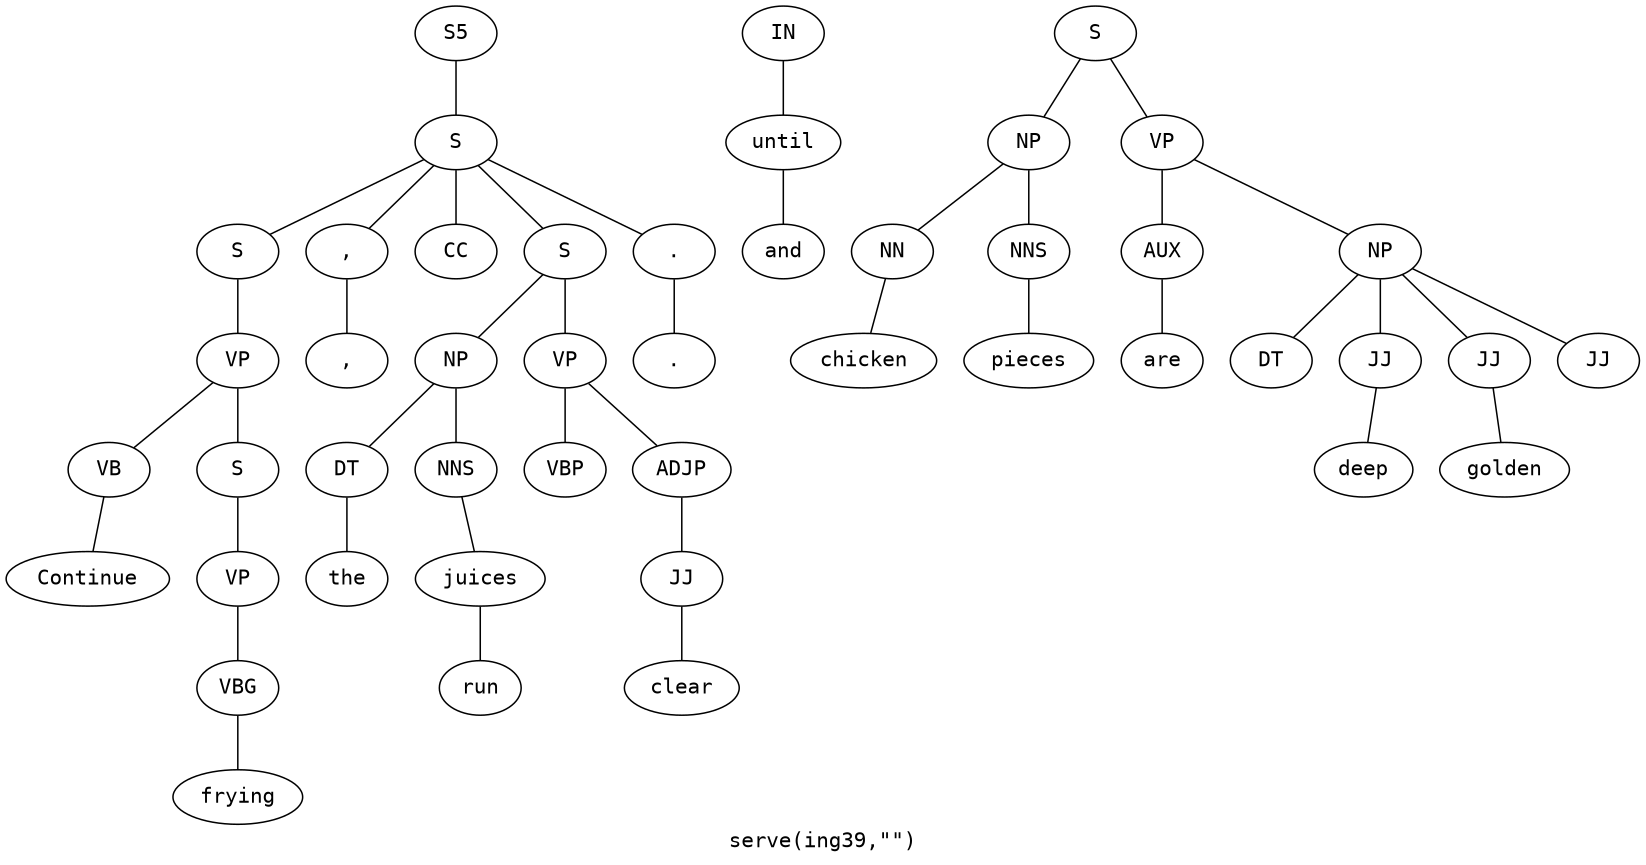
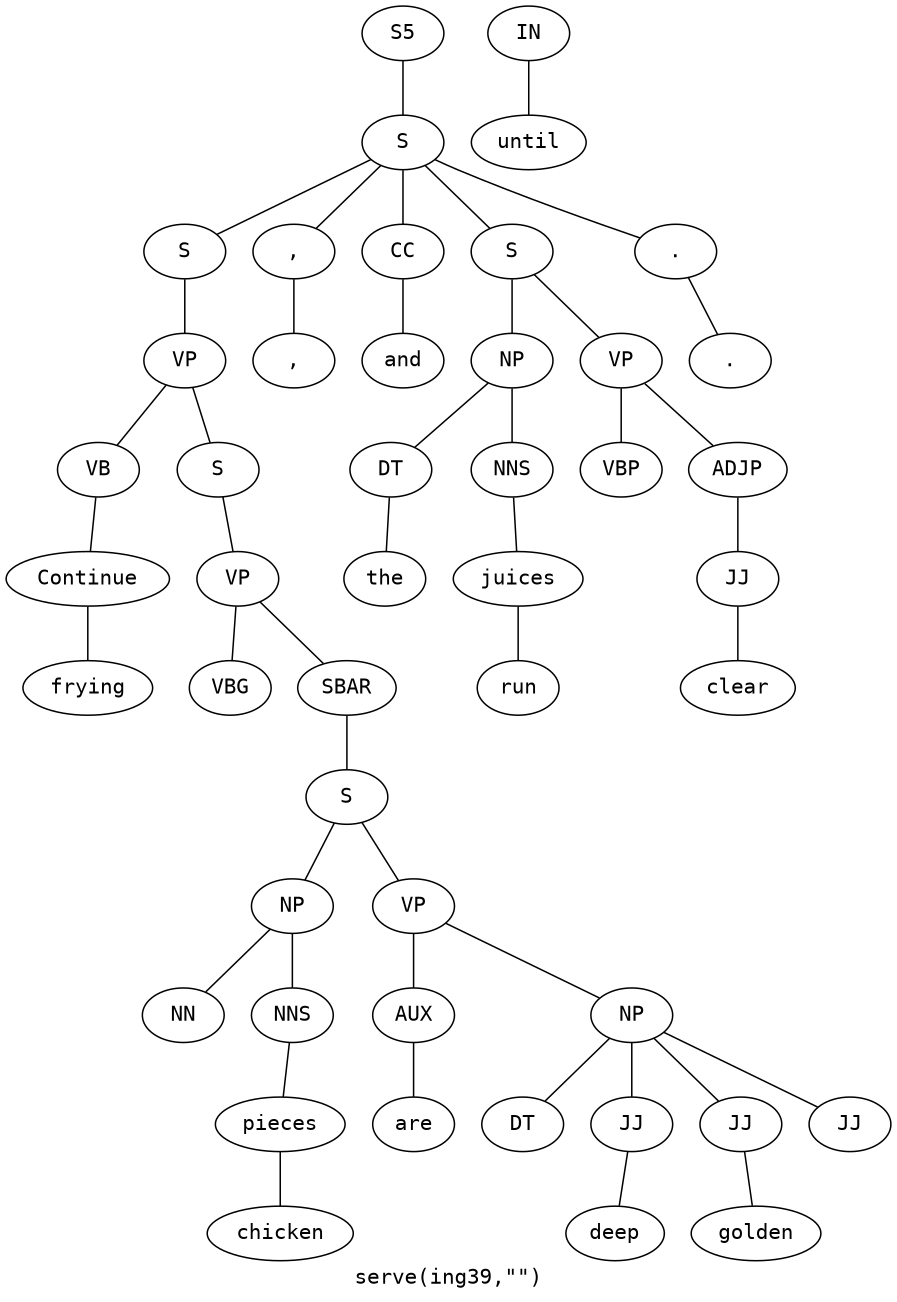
edge "until" -- "and": now "CC" -- "and"
edge "NN" -- "chicken": now "pieces" -- "chicken"
node "SBAR": added
edge "VBG" -- "frying": now "Continue" -- "frying"
